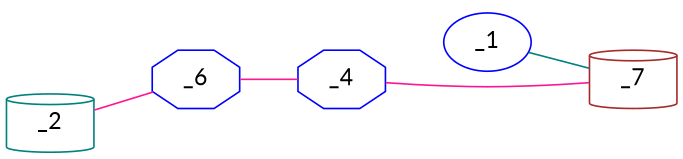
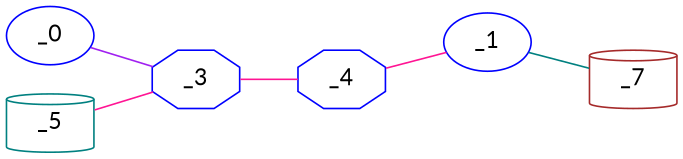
node "_0": added
node "_6": label "_6" -> "_3"
edge "_4" -- "_7": now "_4" -- "_1"
node "_2": label "_2" -> "_5"
